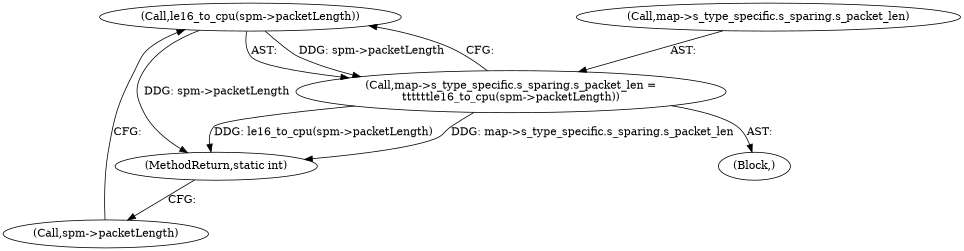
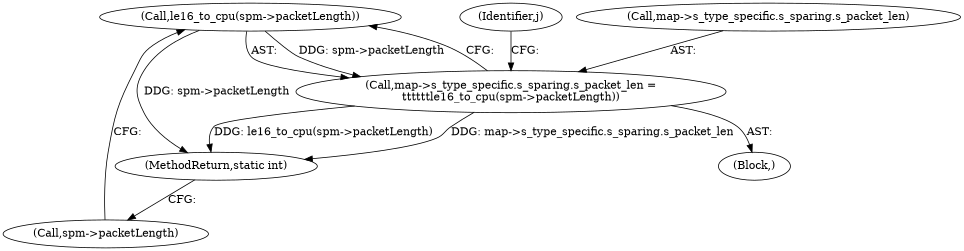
node "(Identifier,j)": added
